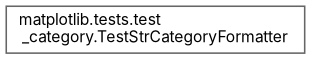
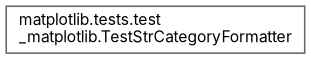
node "matplotlib.tests.test _category.TestStrCategoryFormatter": label "matplotlib.tests.test _category.TestStrCategoryFormatter" -> "matplotlib.tests.test _matplotlib.TestStrCategoryFormatter"
